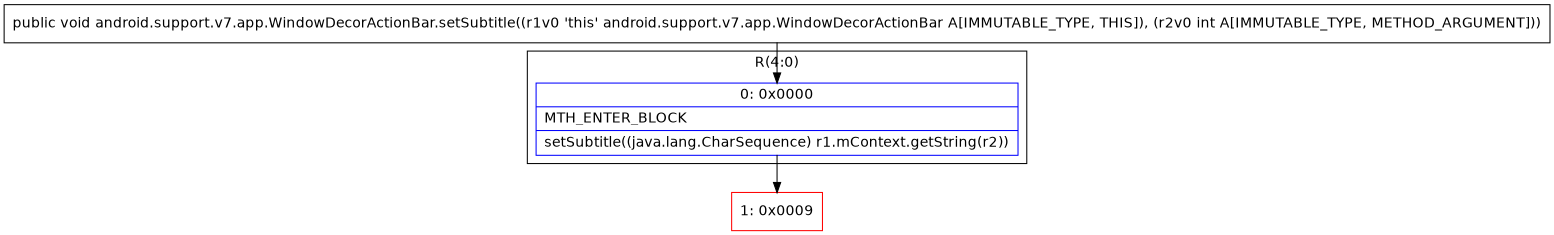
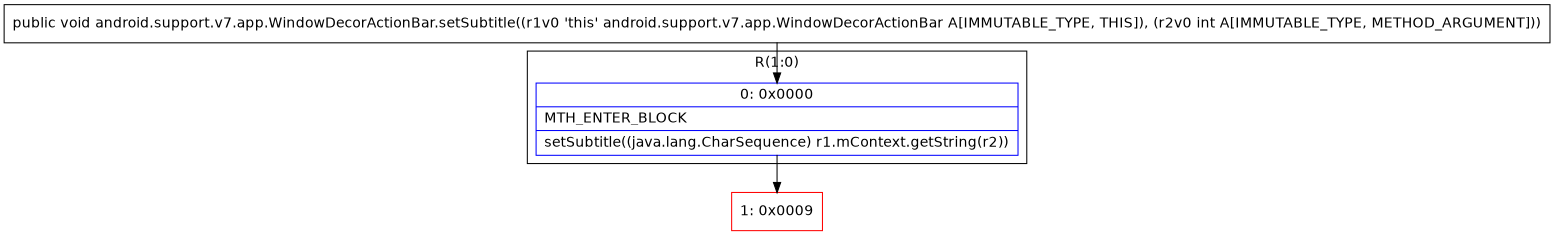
cluster "R(4:0)": label "R(4:0)" -> "R(1:0)"
